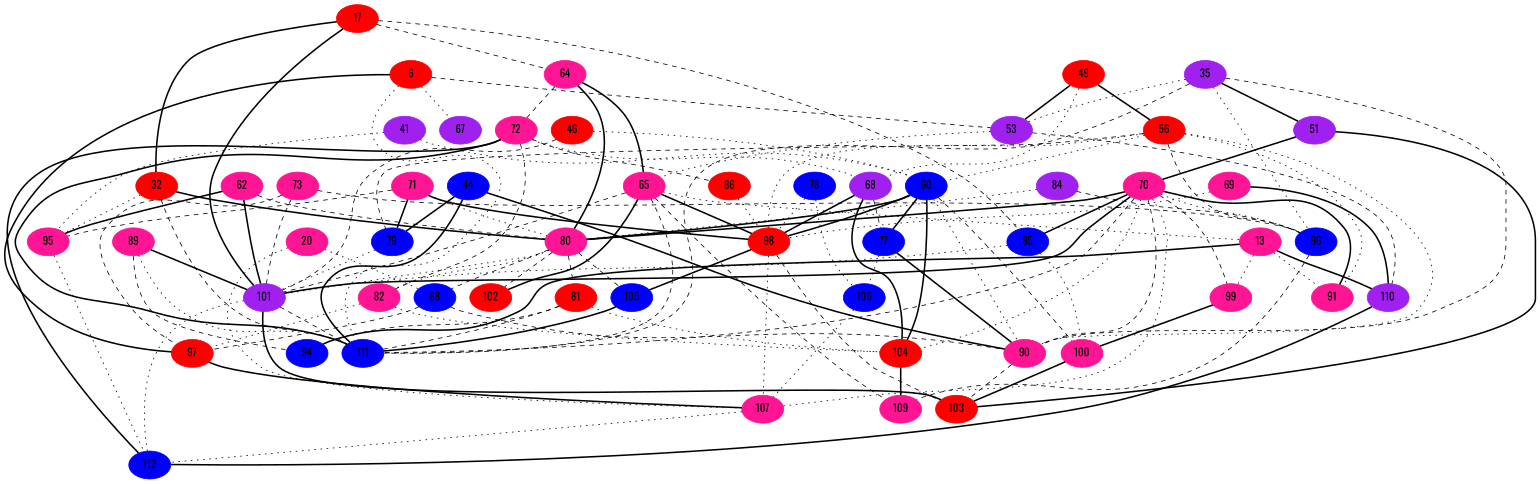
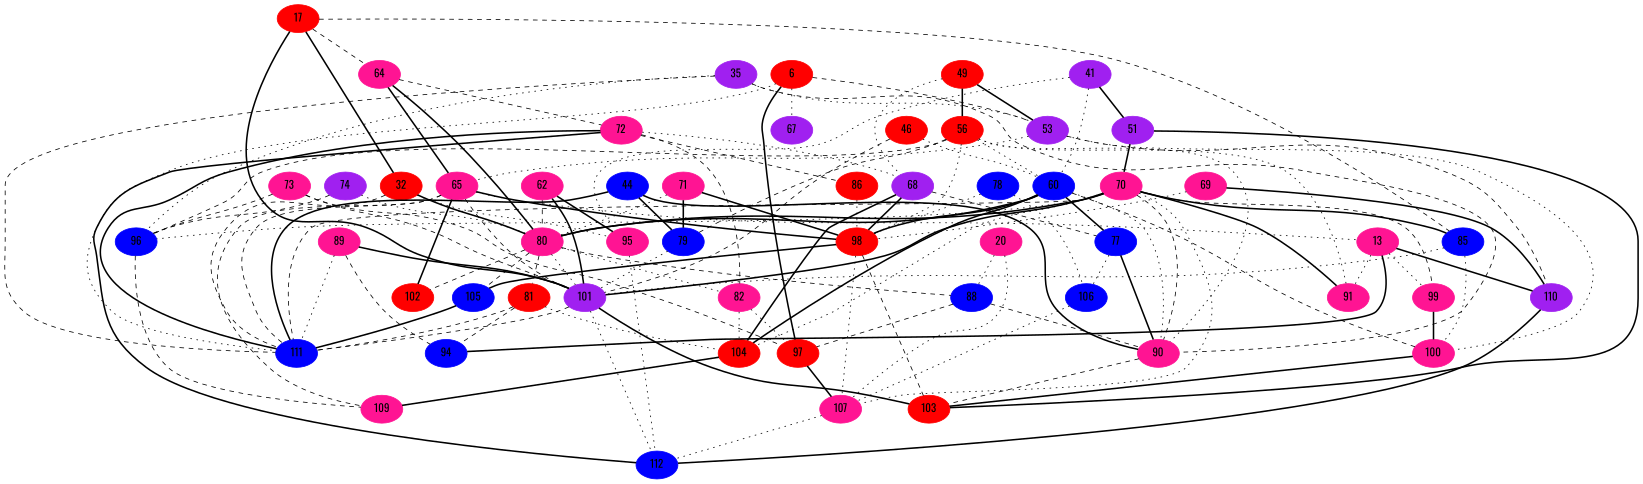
edge "35" -- "51": now "41" -- "51"
edge "53" -- "100": added
node "84": label "84" -> "74"
edge "71" -- "95": removed
